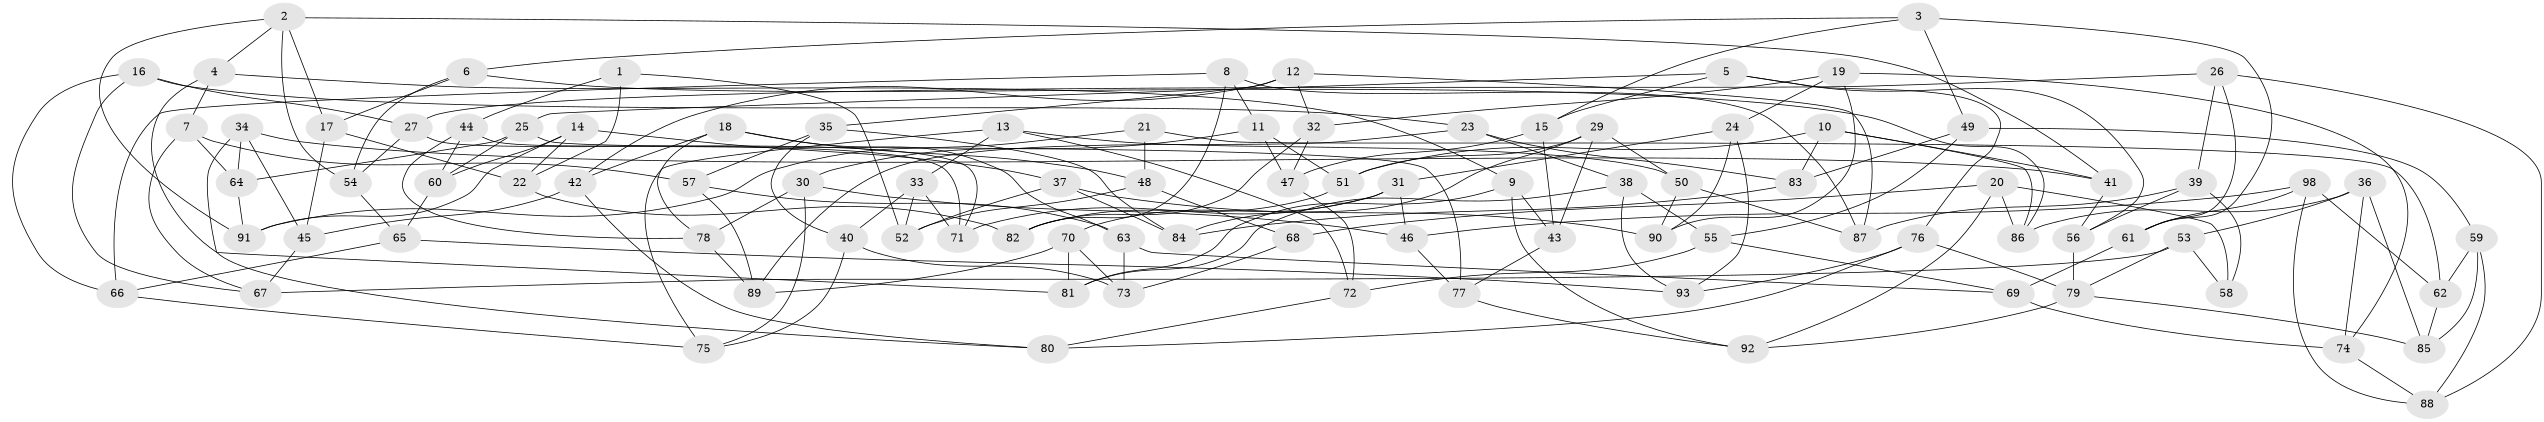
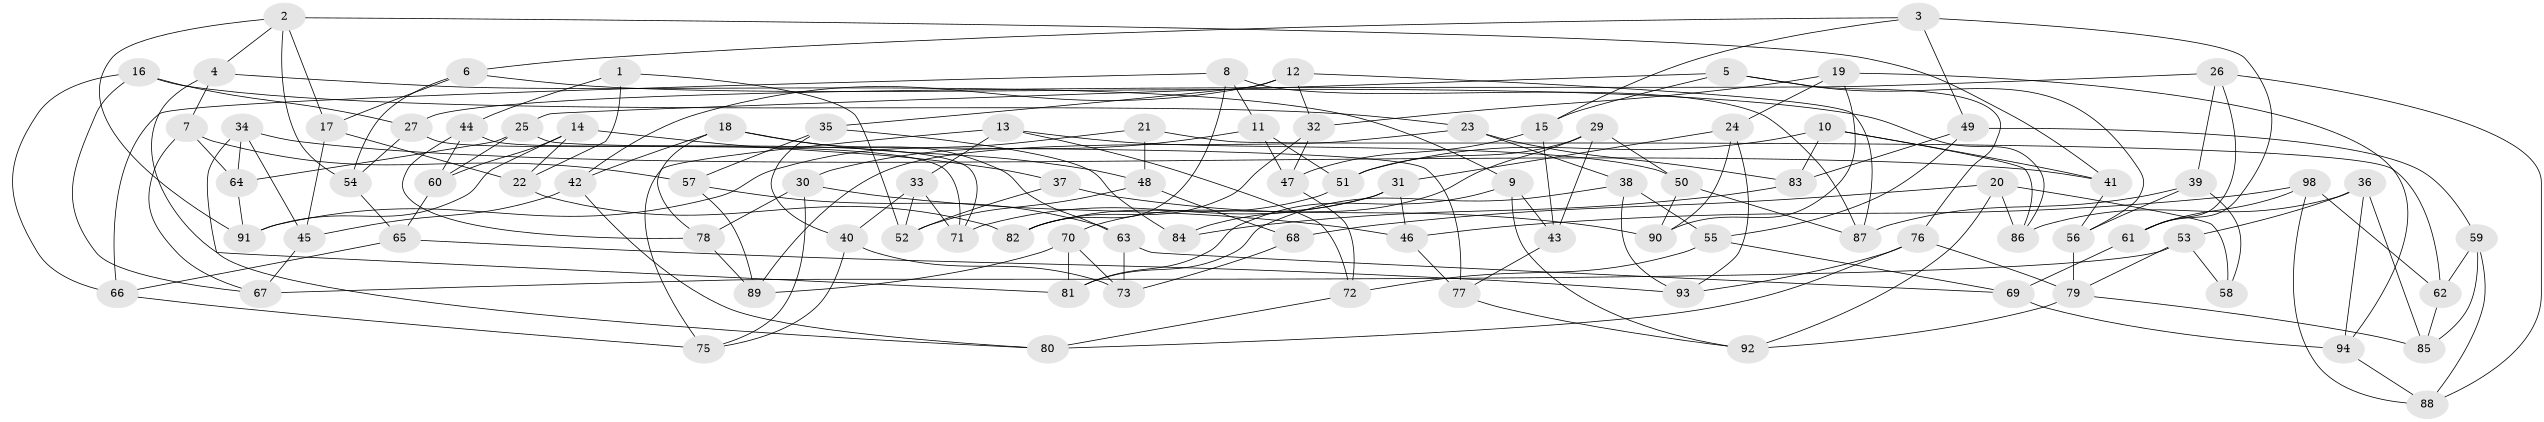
edge "37" -- "84": removed
node "74": label "74" -> "94"
